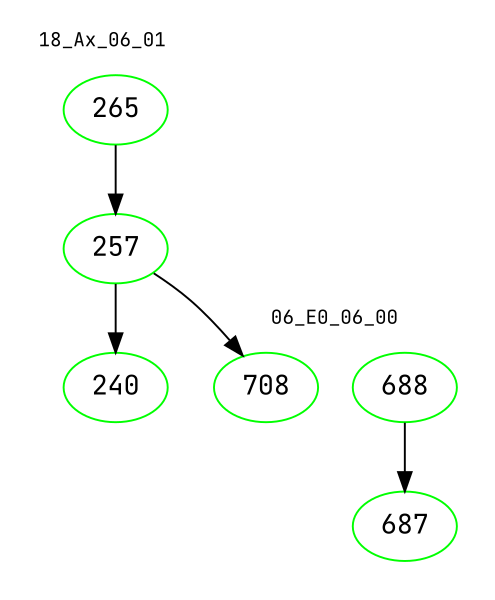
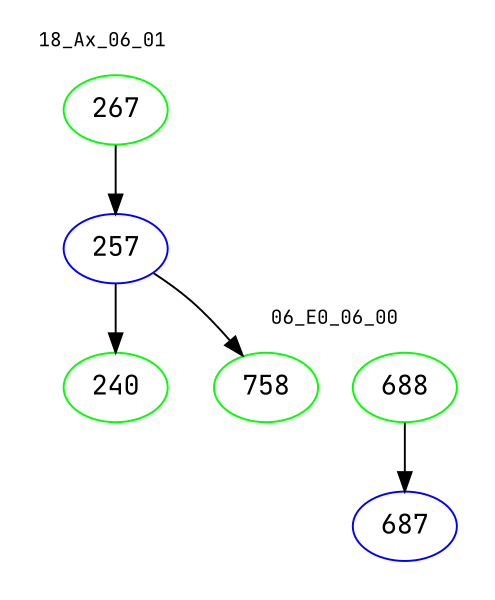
node "265": label "265" -> "267"
node "257": color green -> blue
node "708": label "708" -> "758"
node "687": color green -> blue
